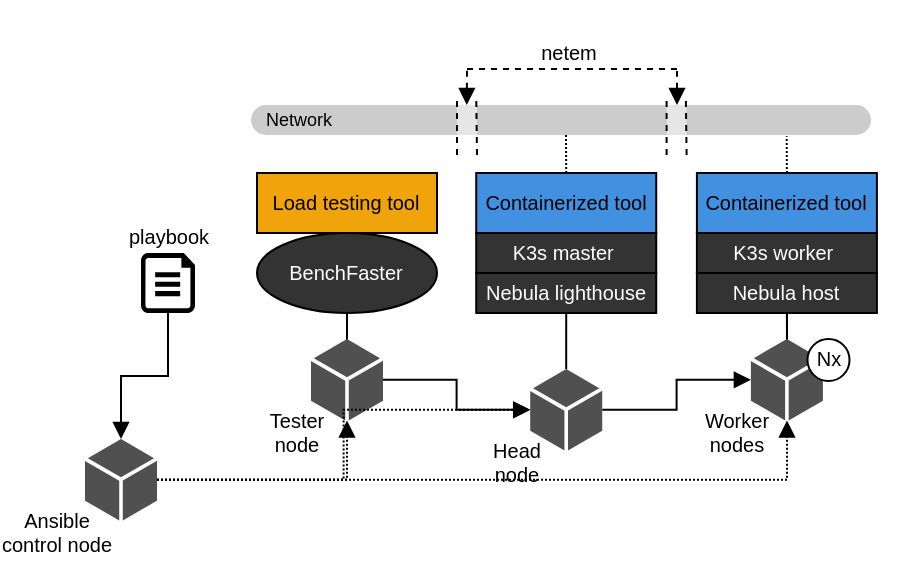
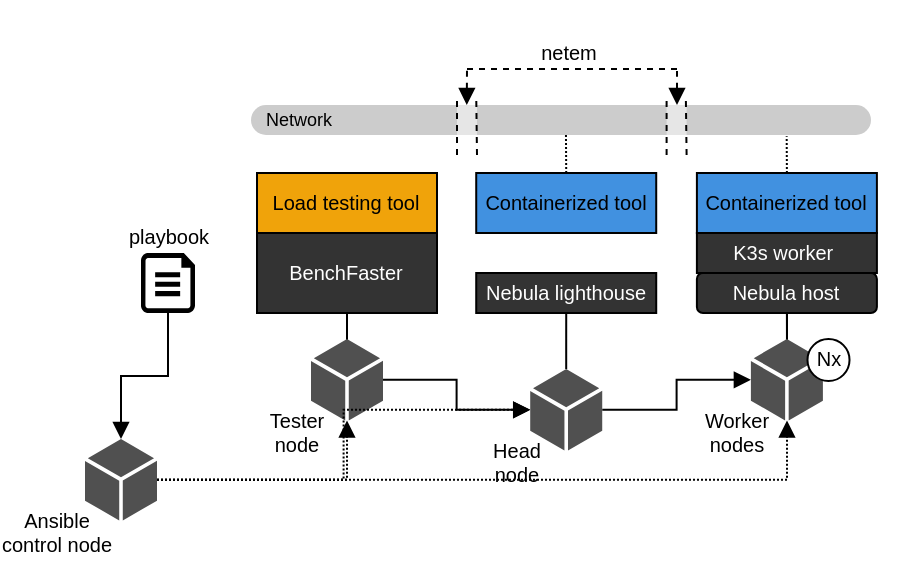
node "K3s master": removed
node "BenchFaster": shape ellipse -> rectangle
node "Nebula host": shape rectangle -> rounded rectangle
